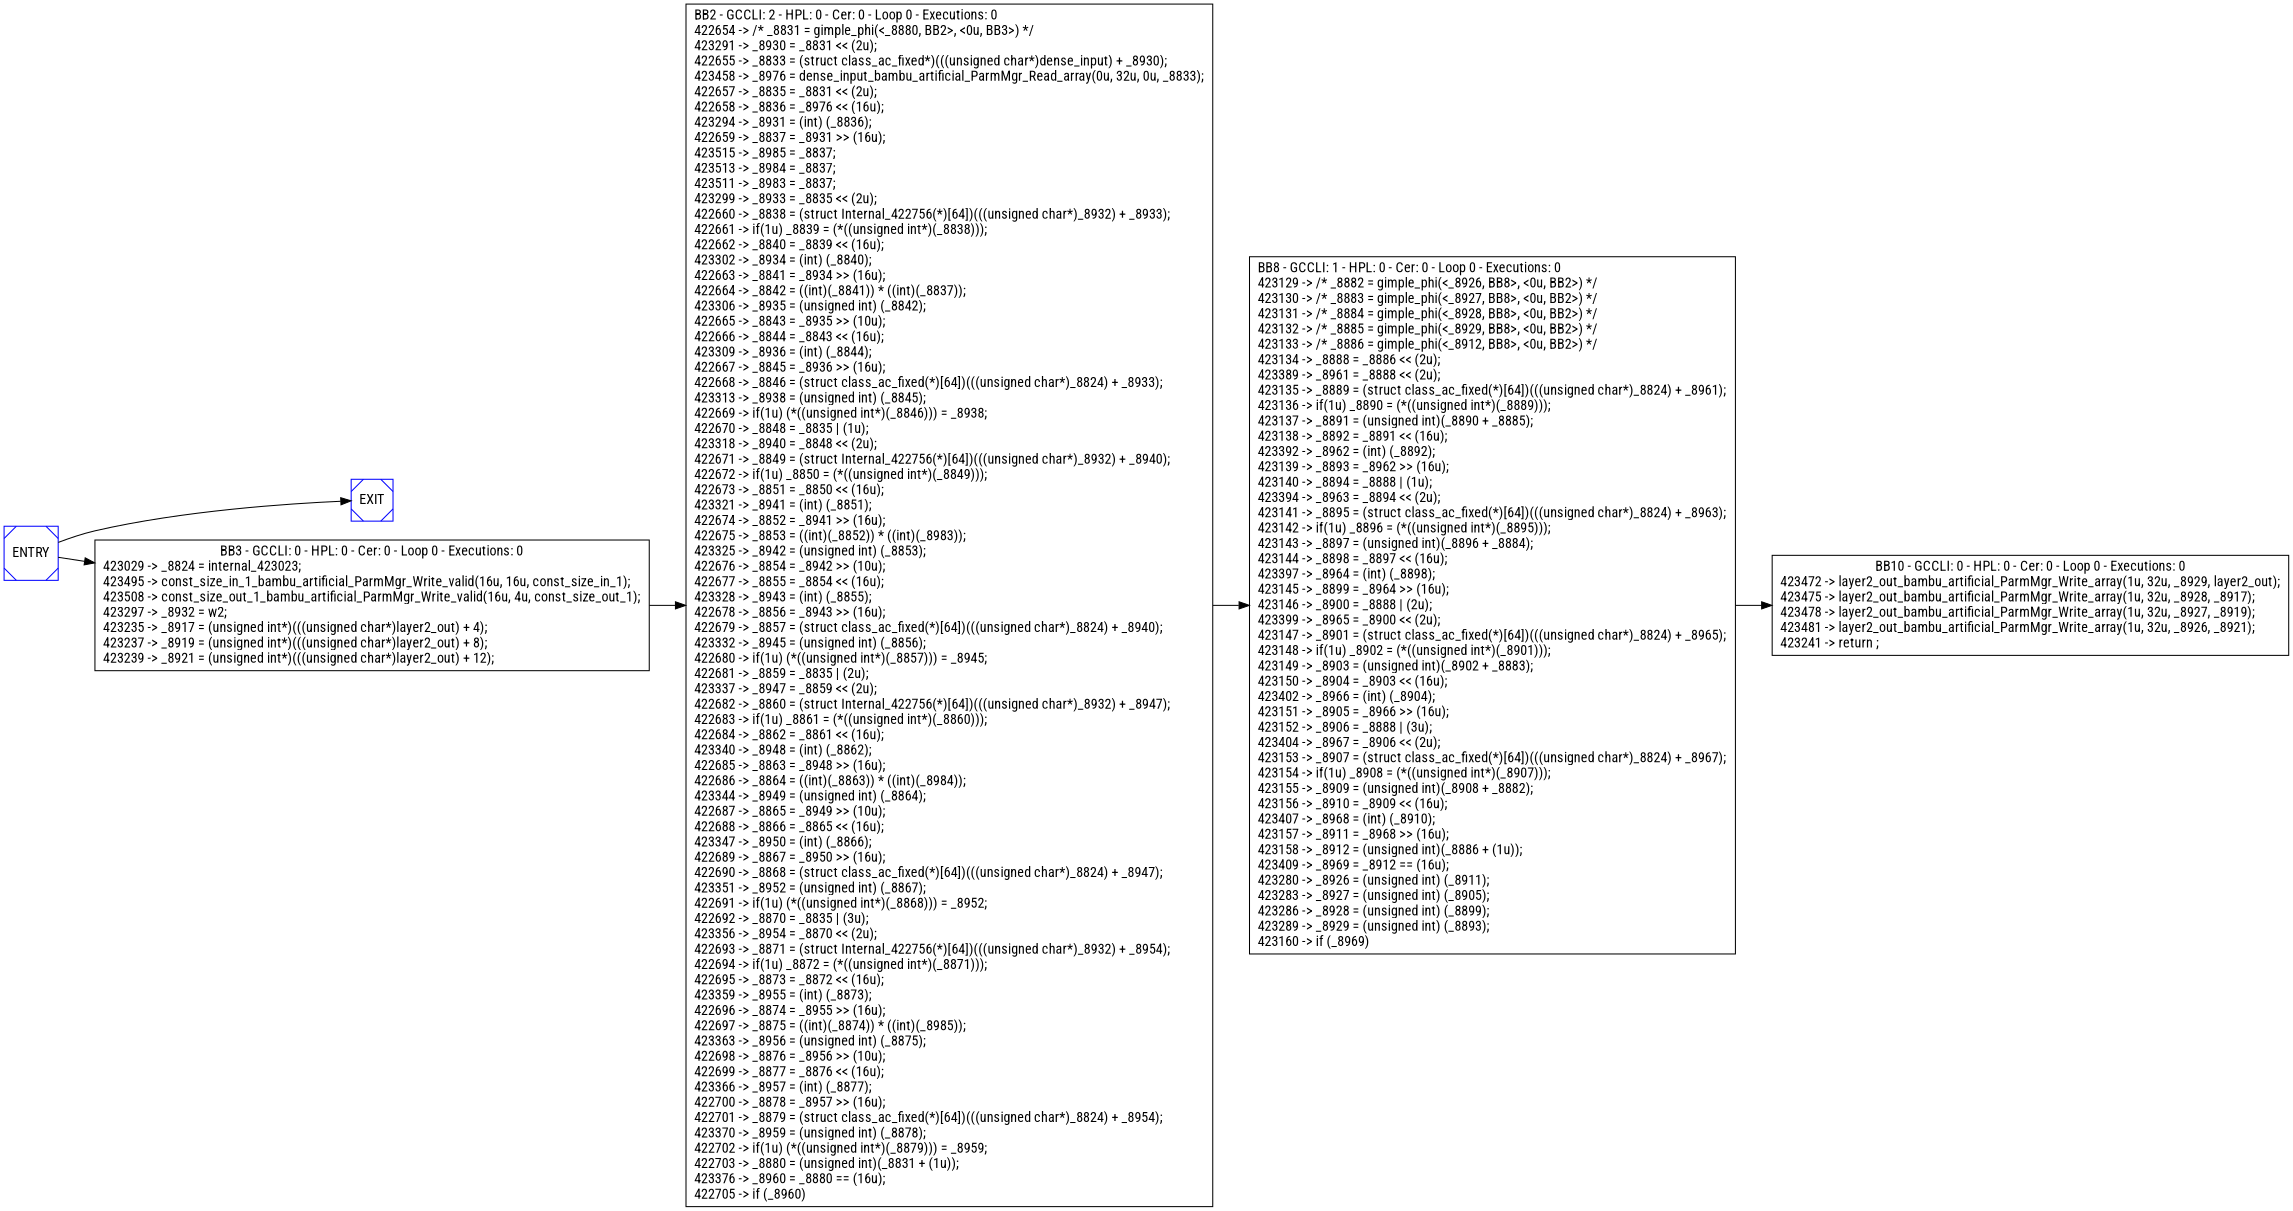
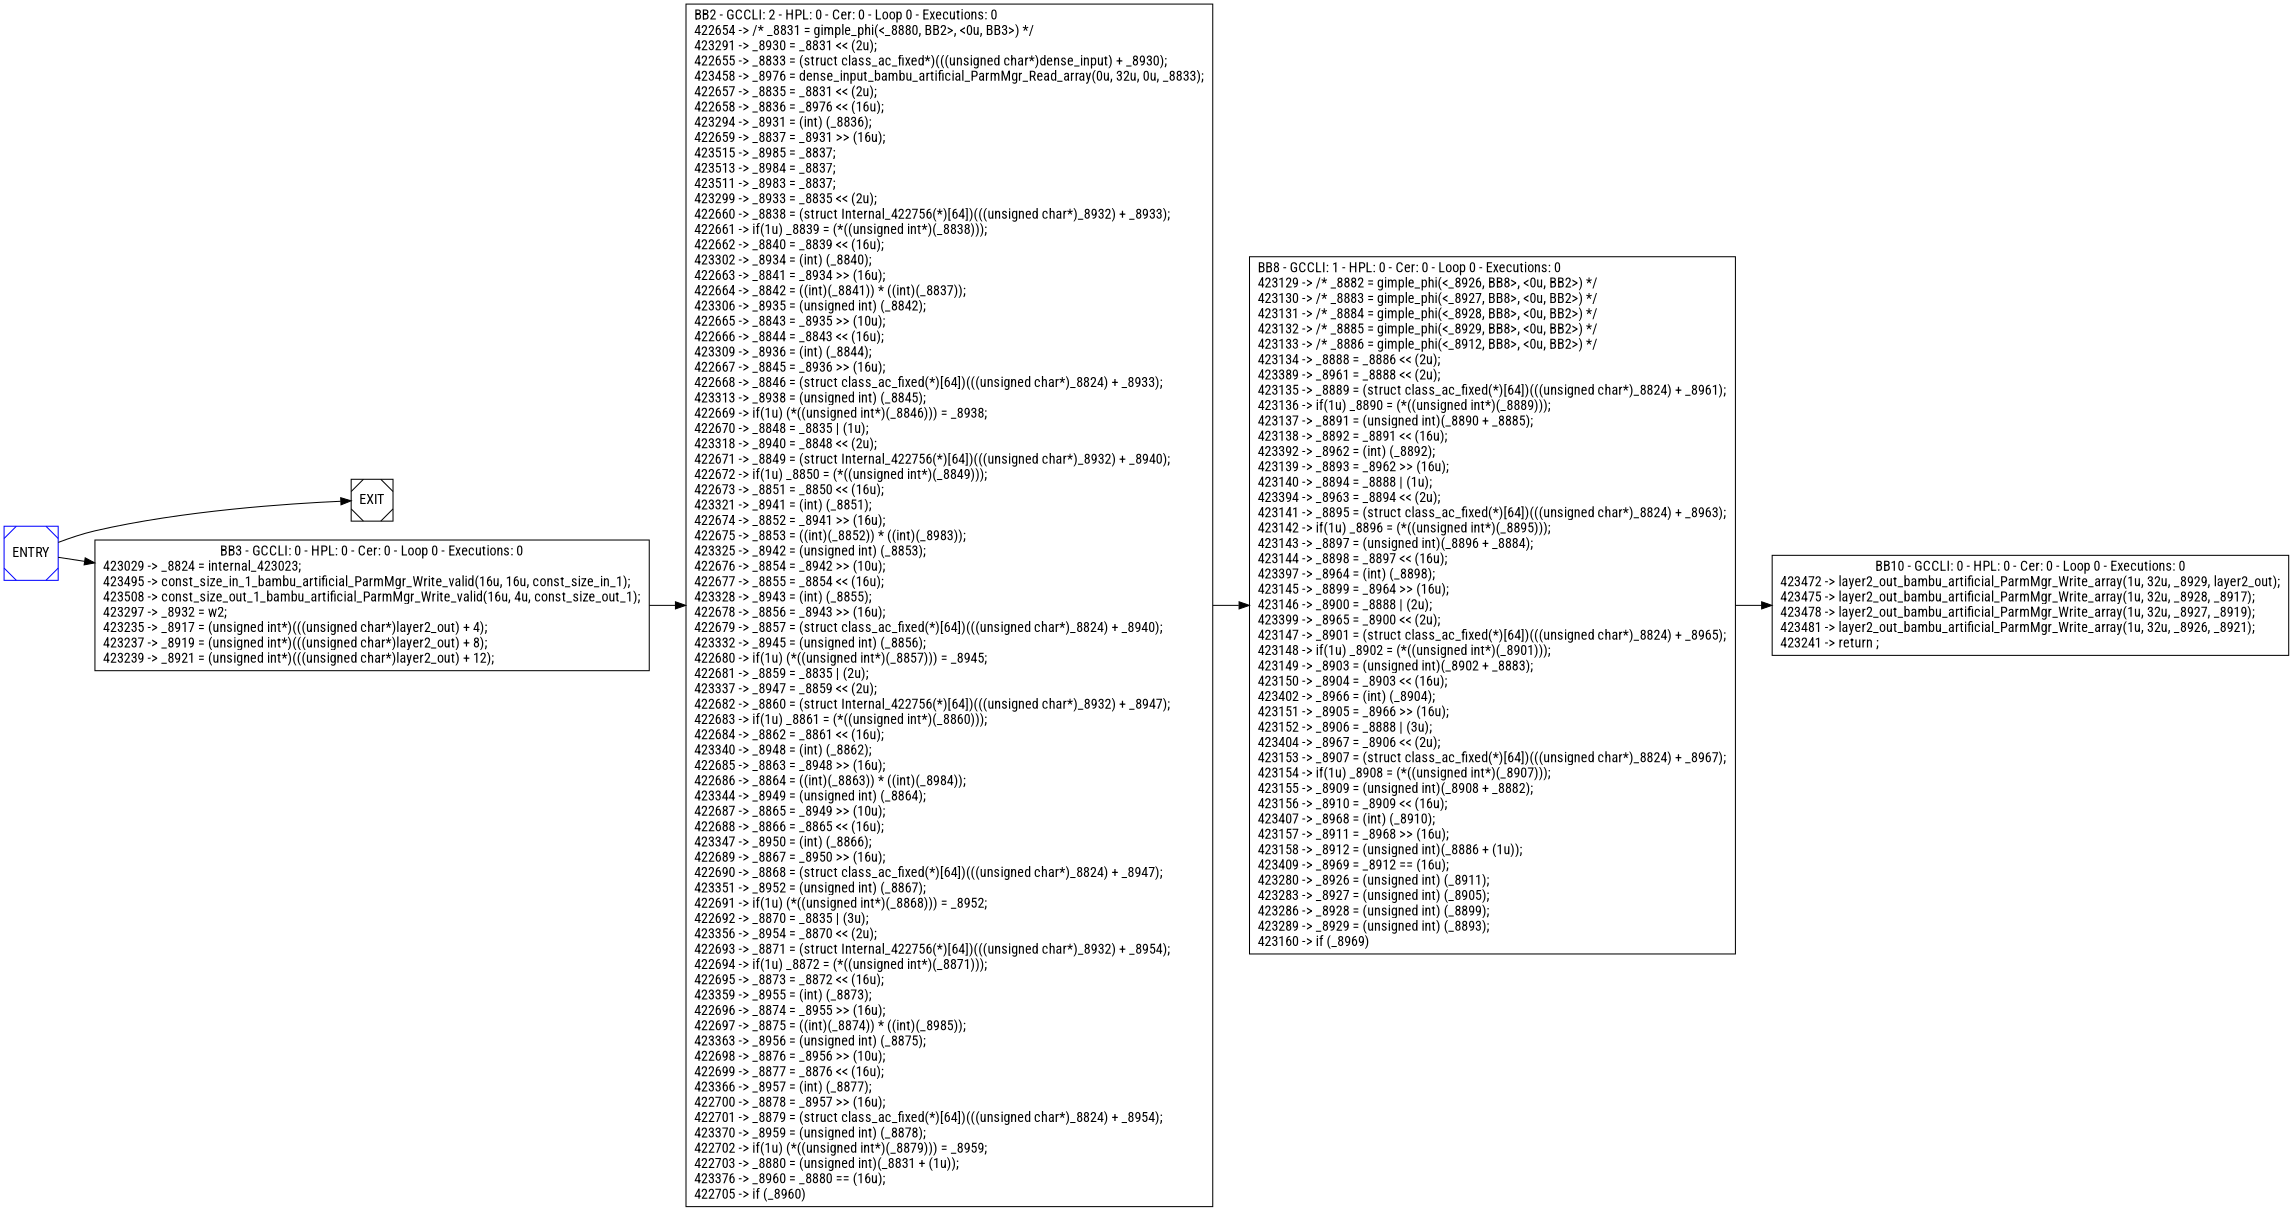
node "EXIT": color blue -> black
